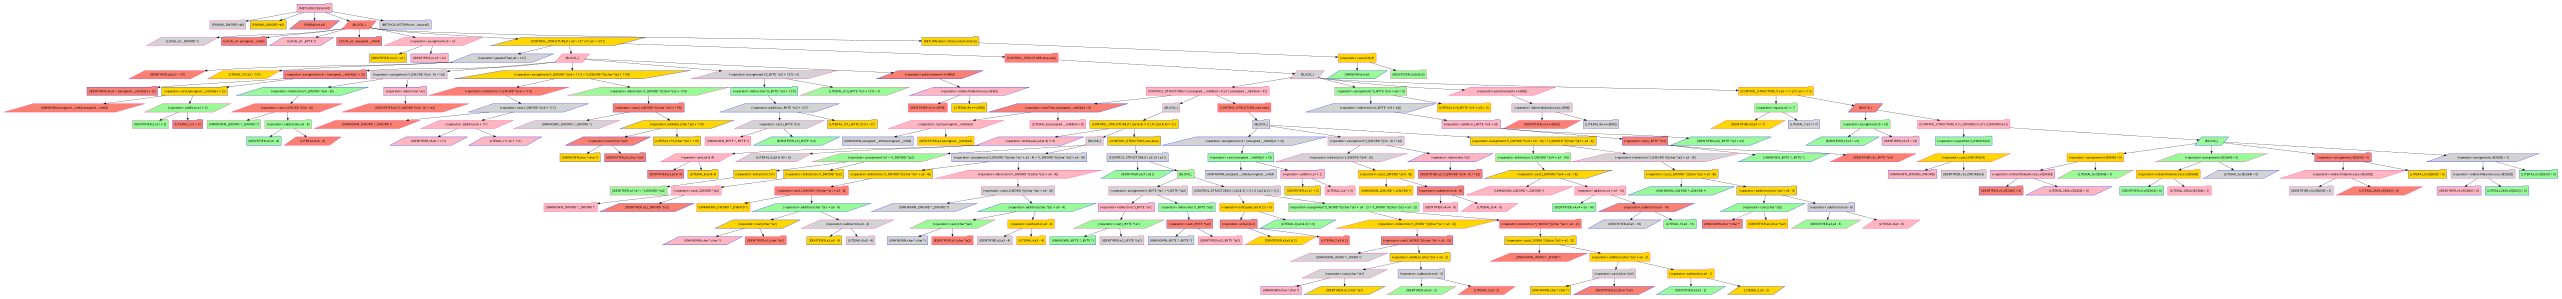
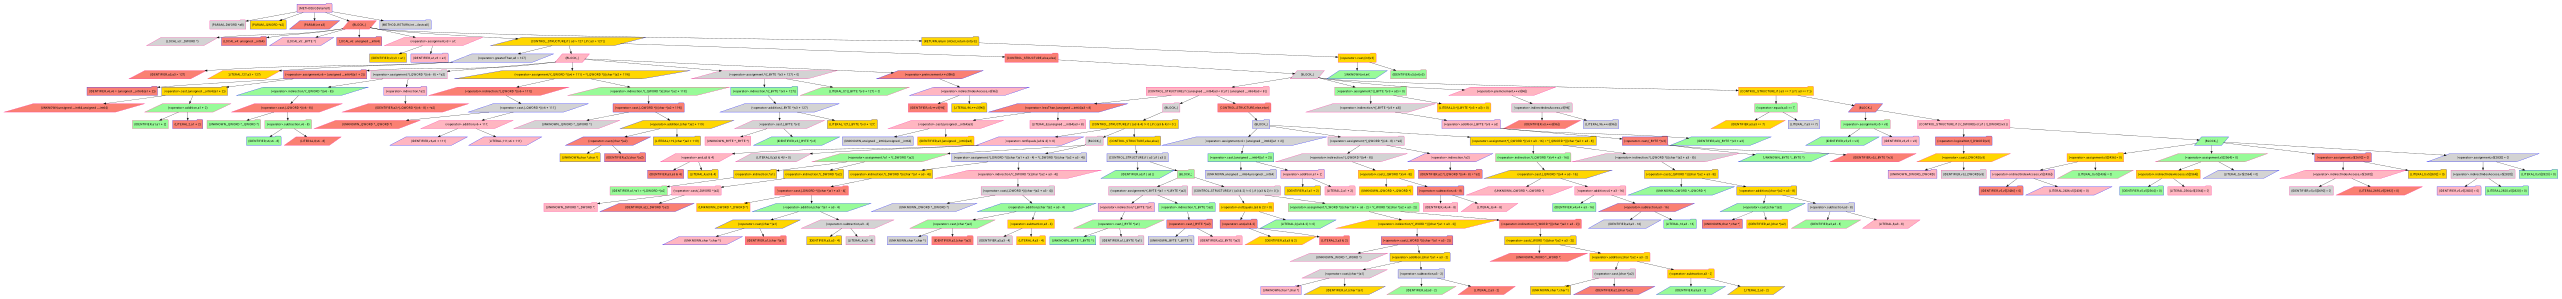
node "(<operator>.indirection,*((_BYTE *)v3 + a3))": color blue -> deeppink
node "(<operator>.logicalNot,!(_DWORD)v3)": fillcolor palegreen -> salmon
